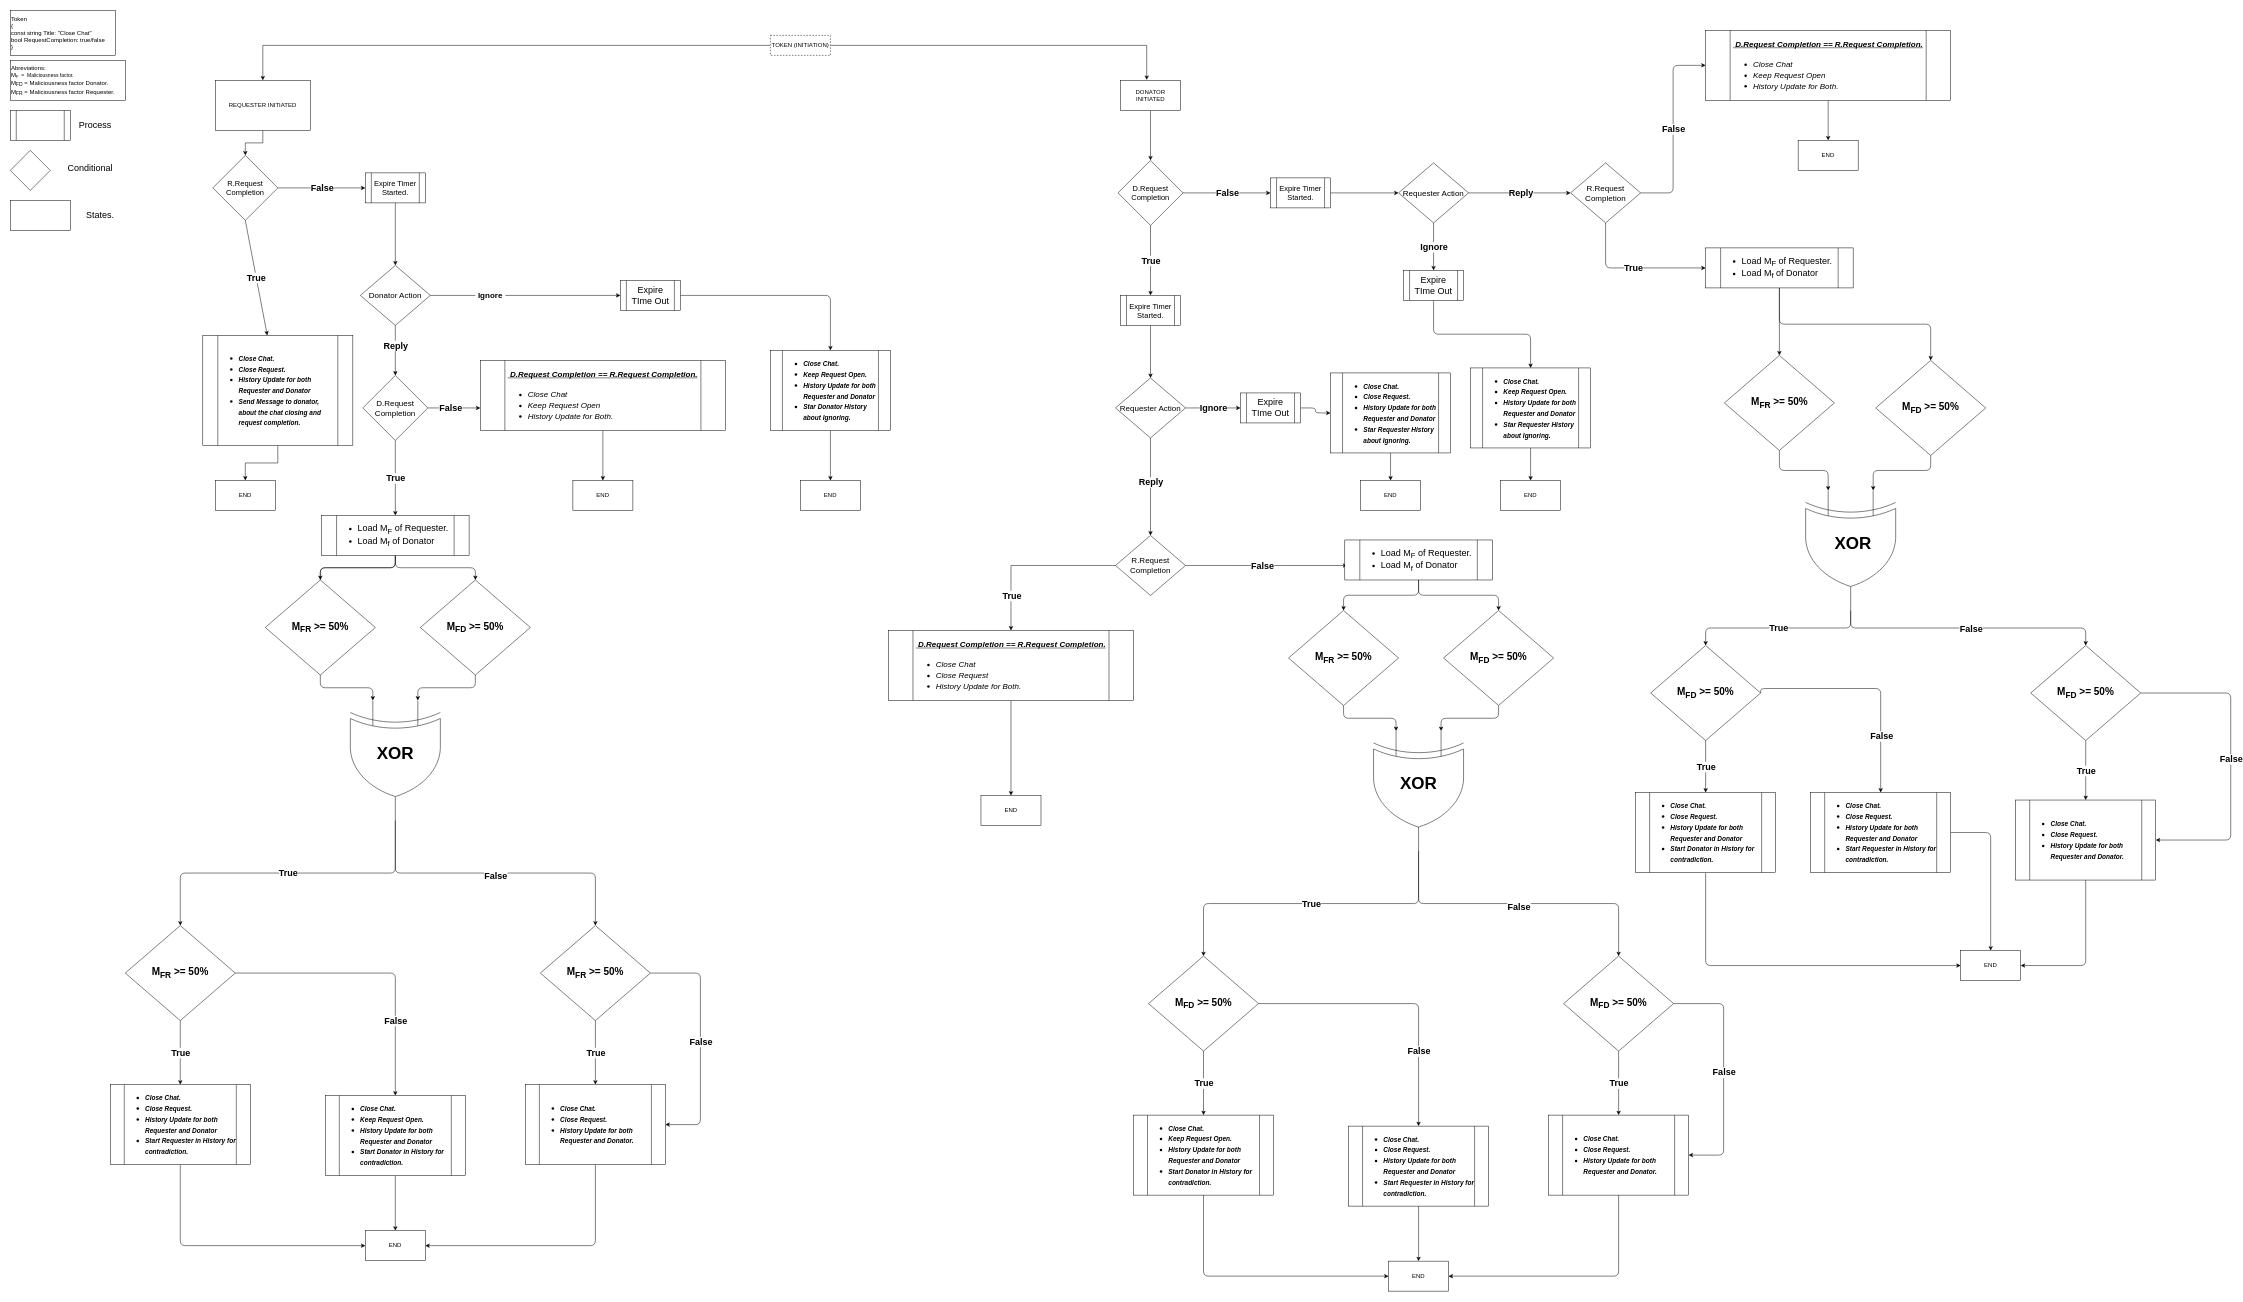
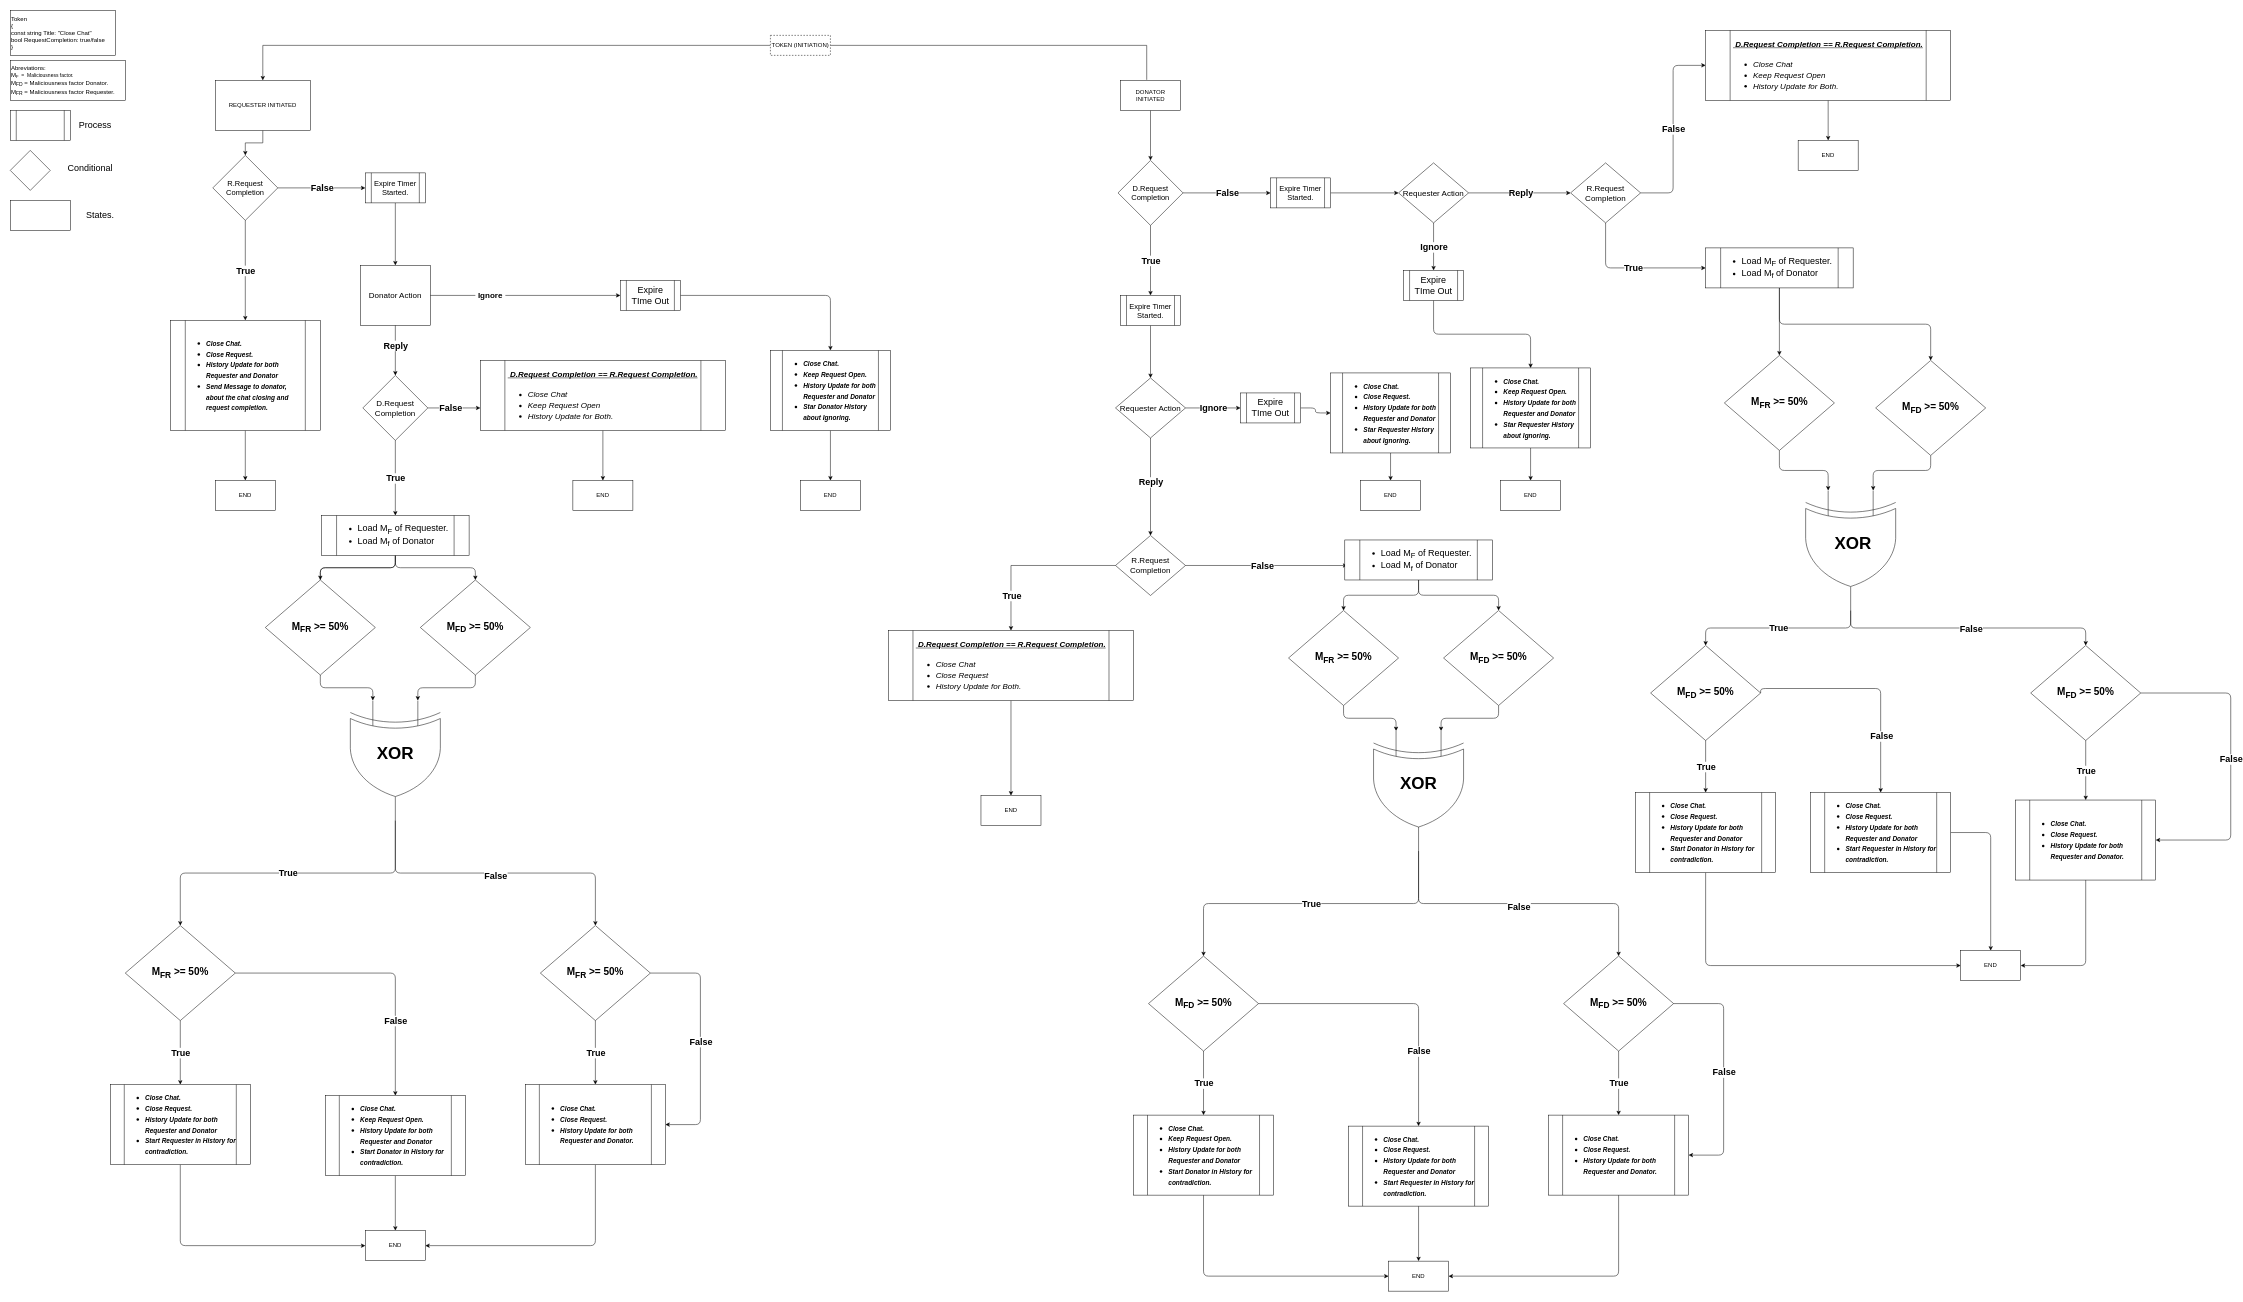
edge "TOKEN (INITIATION)" -> "DONATOR INITIATED": arrowhead classic -> none
node "Donator Action": shape diamond -> rectangle
node "Close Chat. Close Request. History Update for both Requester and Donator Send Message to donator, about the chat closing and request completion.": moved (278, 390) -> (245, 375)
